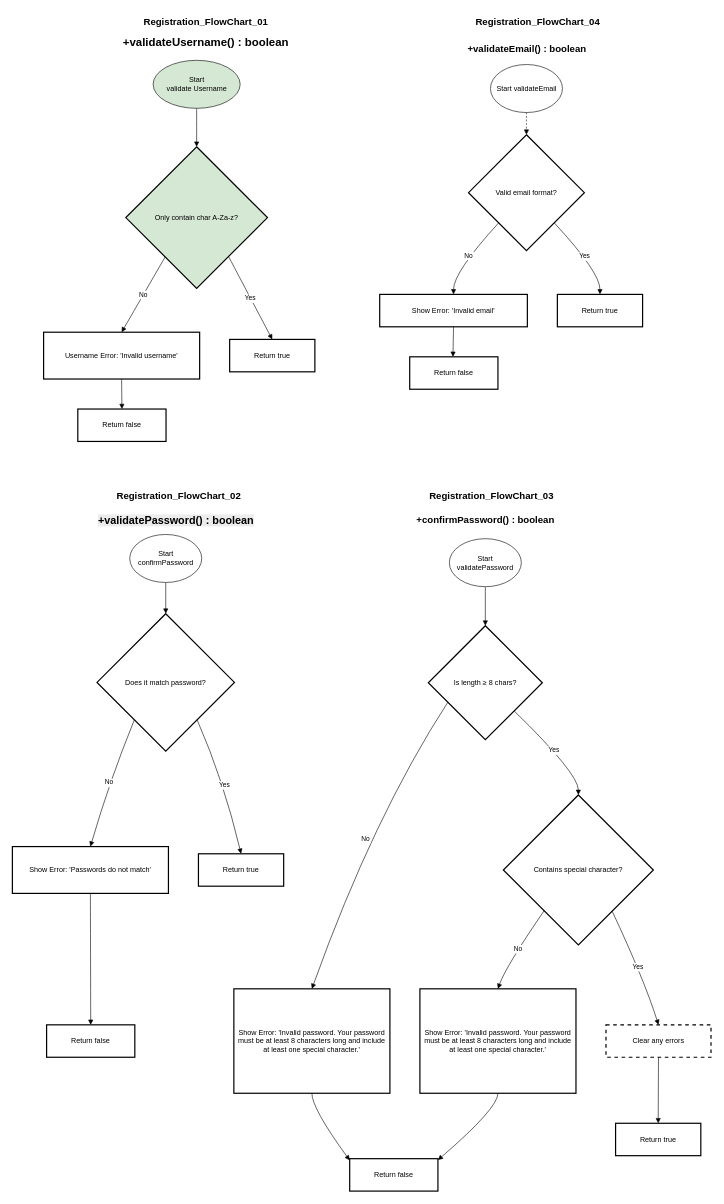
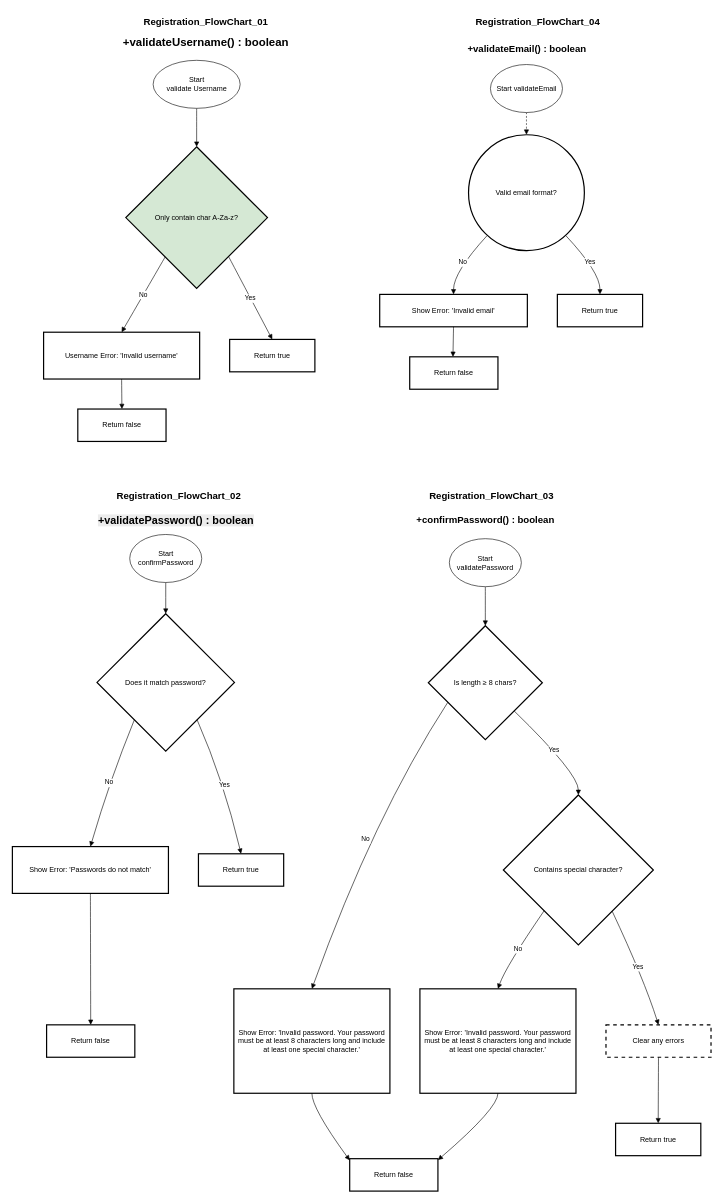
node "Start validate Username": fillcolor #d5e8d4 -> #ffffff
node "Valid email format?": shape diamond -> ellipse
